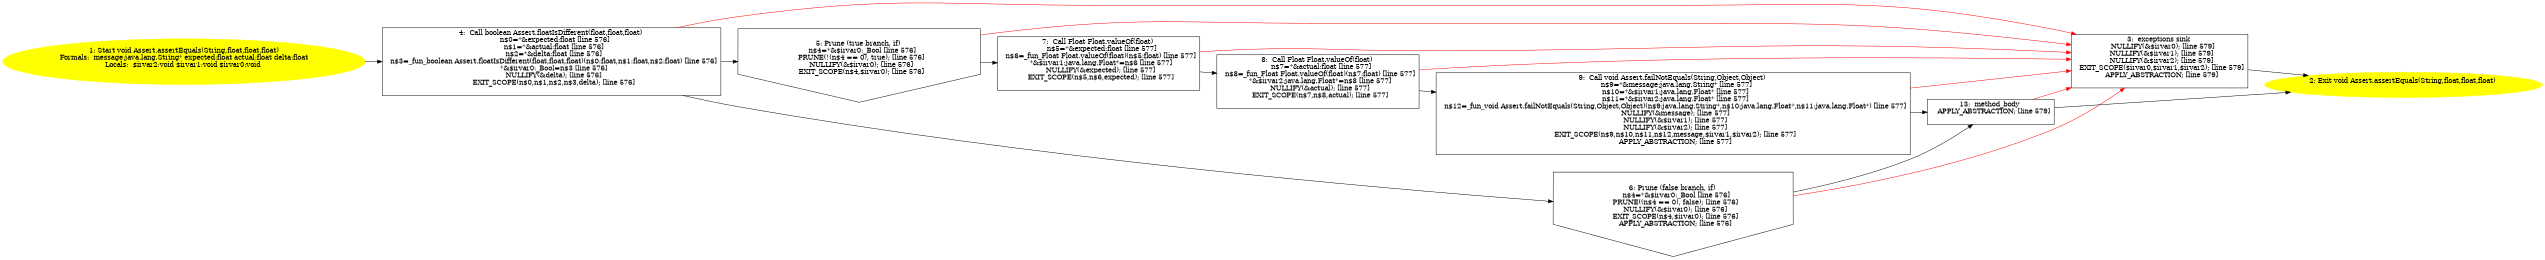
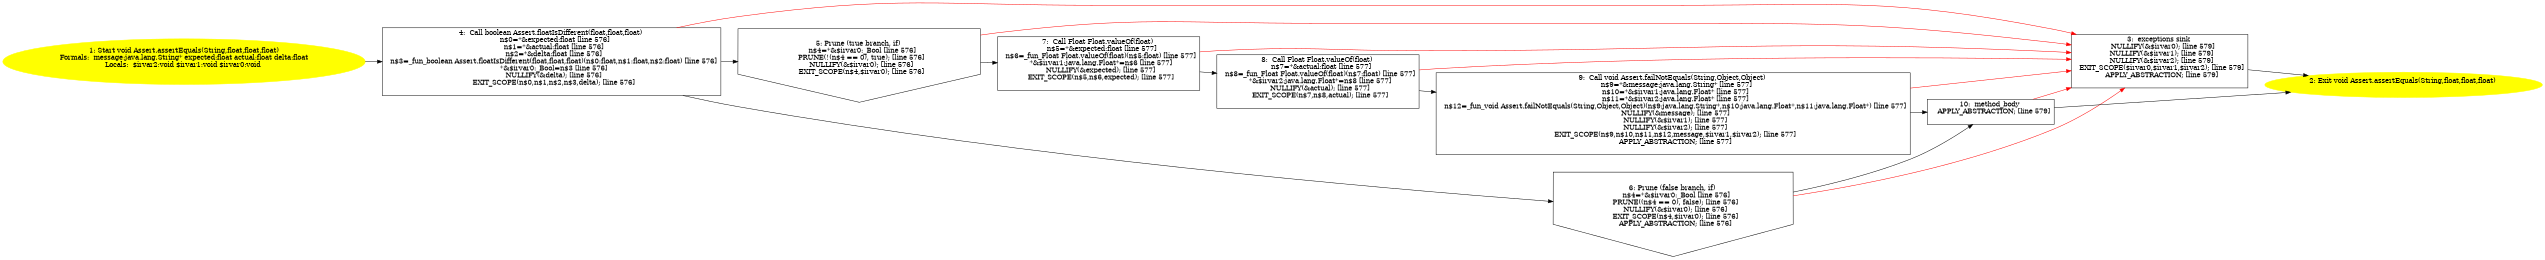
node "13:  method_body APPLY_ABSTRACTION; [line 579]": label "13:  method_body APPLY_ABSTRACTION; [line 579]" -> "10:  method_body APPLY_ABSTRACTION; [line 579]"
